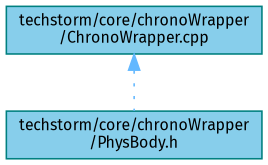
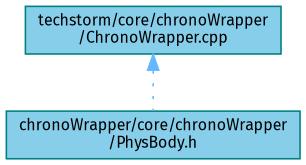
node "techstorm/core/chronoWrapper /PhysBody.h": label "techstorm/core/chronoWrapper /PhysBody.h" -> "chronoWrapper/core/chronoWrapper /PhysBody.h"
